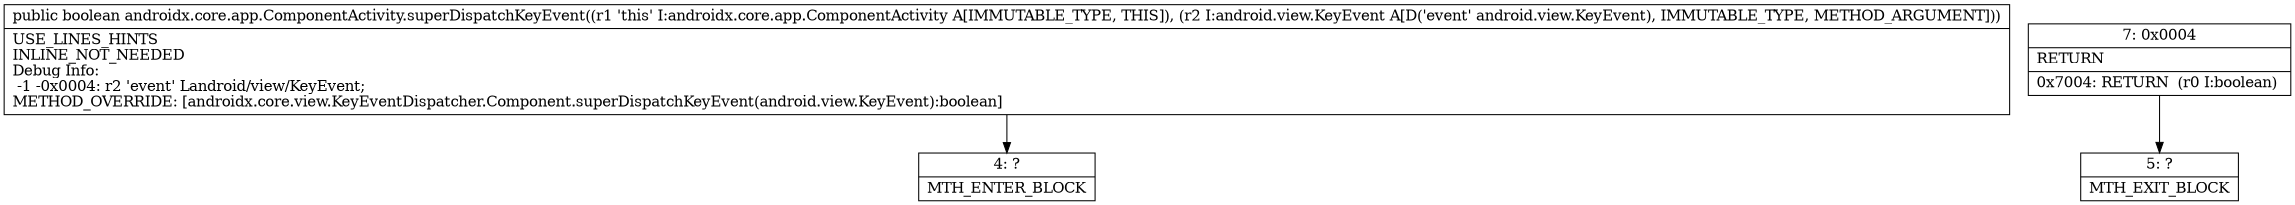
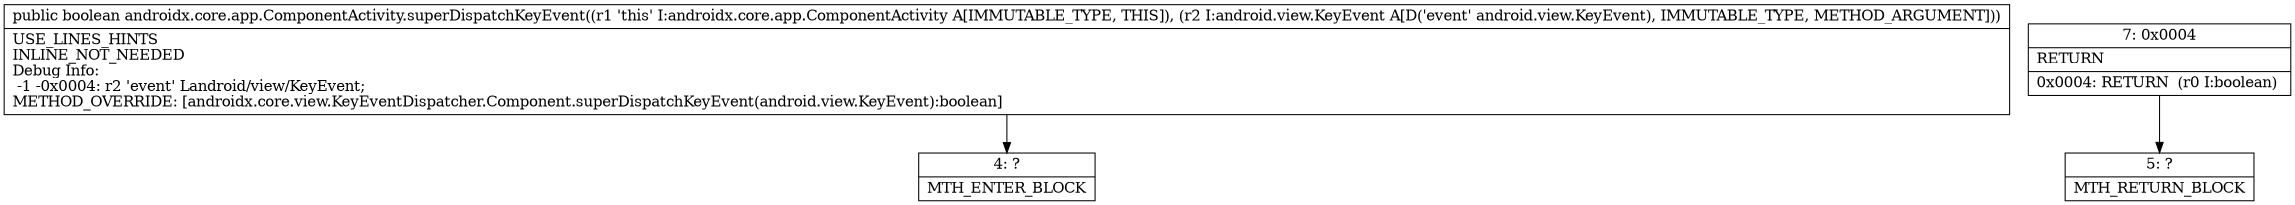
node "7: 0x0004": text "0x7004: RETURN  (r0 I:boolean)" -> "0x0004: RETURN  (r0 I:boolean)"
node "5: ?": text "MTH_EXIT_BLOCK" -> "MTH_RETURN_BLOCK"
